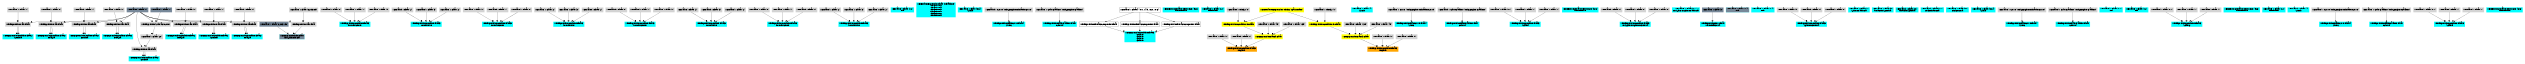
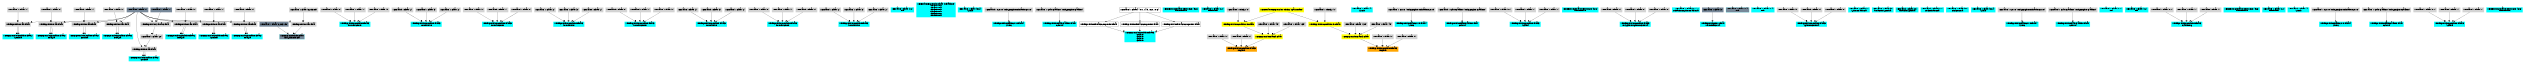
node "VFXValue`1 Float (0.1) ArcSphere_sphere_radius_a": label "VFXValue`1 Float (0.1) ArcSphere_sphere_radius_a" -> "VFXValue`1 Float (0.1) DeltaTime_sphere_radius_a"
node "VFXExpressionSubtract Count": label "VFXExpressionSubtract Count" -> "VFXExpressionSubtract Float"
node "VFXExpressionCombine Float3 Scale_g": label "VFXExpressionCombine Float3 Scale_g" -> "VFXExpressionCombine Float3 Gradient_g"
